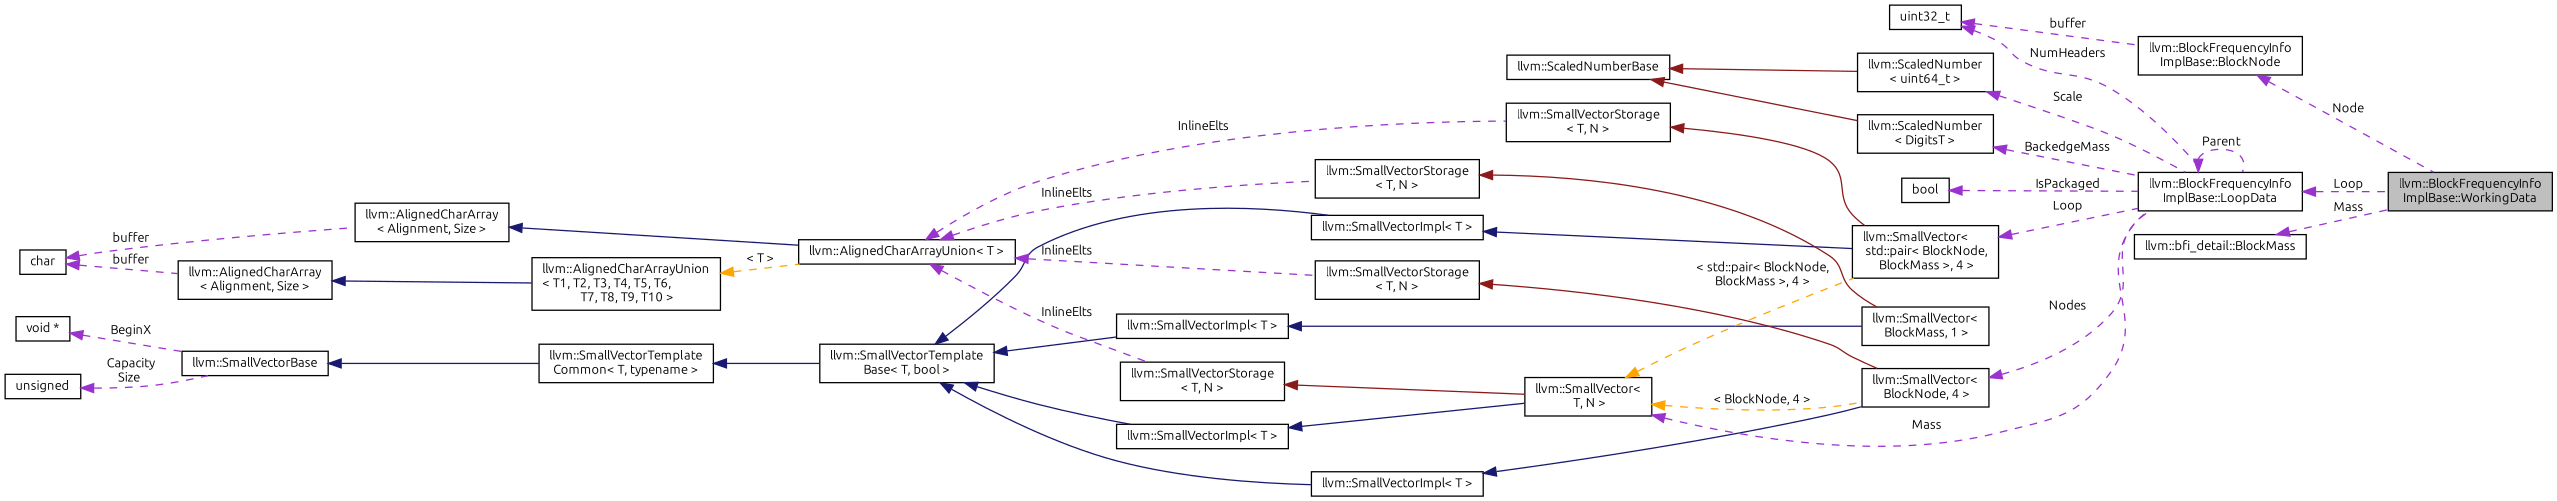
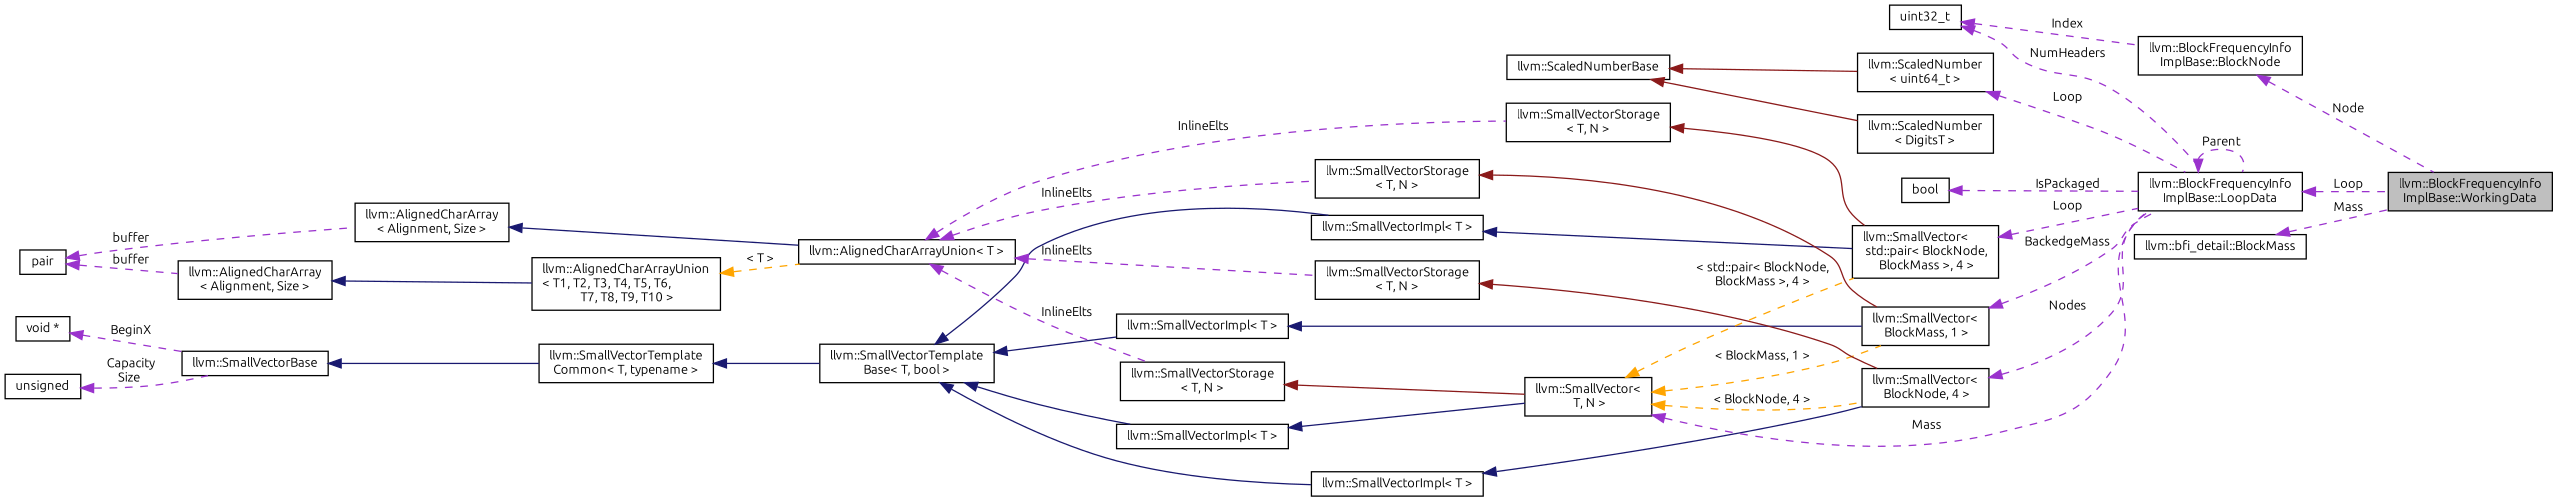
edge "llvm::BlockFrequencyInfo ImplBase::BlockNode" -> "uint32_t": label " buffer" -> " Index"
edge "llvm::BlockFrequencyInfo ImplBase::LoopData" -> "llvm::ScaledNumber < uint64_t >": label " Scale" -> " Loop"
edge "llvm::BlockFrequencyInfo ImplBase::LoopData" -> "llvm::ScaledNumber < DigitsT >": now "llvm::BlockFrequencyInfo ImplBase::LoopData" -> "llvm::SmallVector< BlockMass, 1 >"
node "char": label "char" -> "pair"
edge "llvm::SmallVector< BlockMass, 1 >" -> "llvm::SmallVector< T, N >": added, label "< BlockMass, 1 >"
